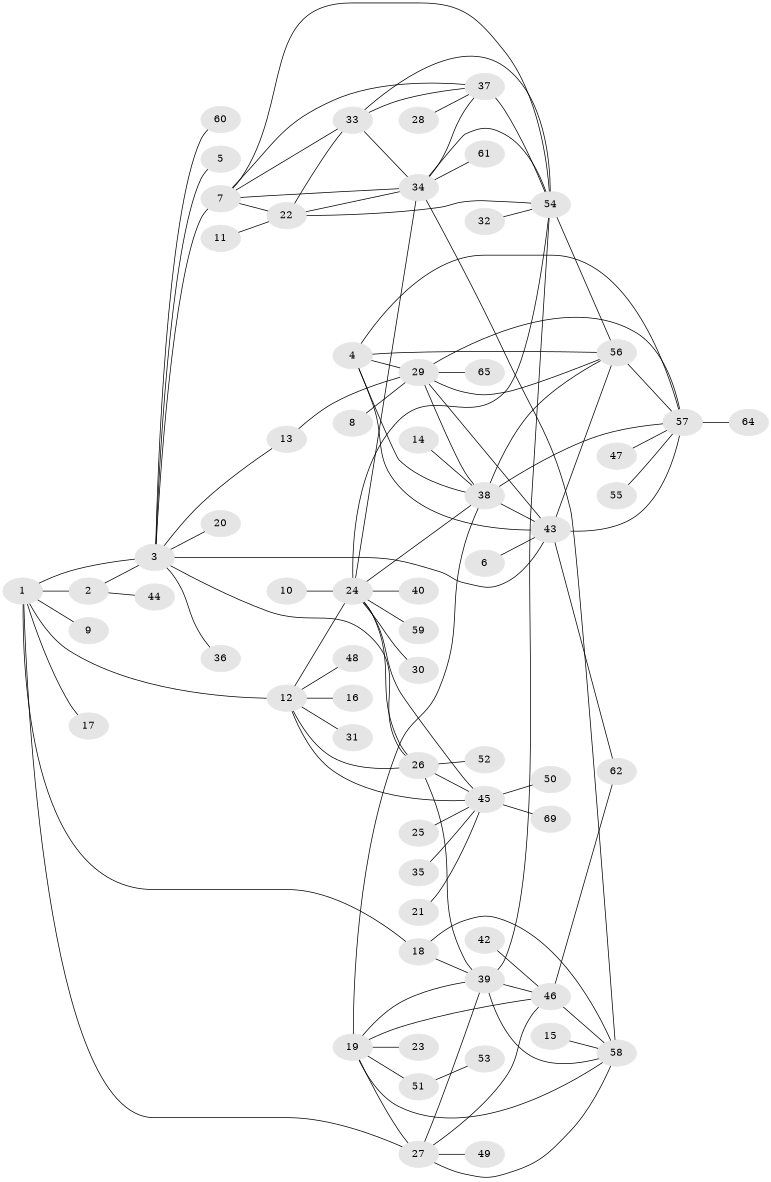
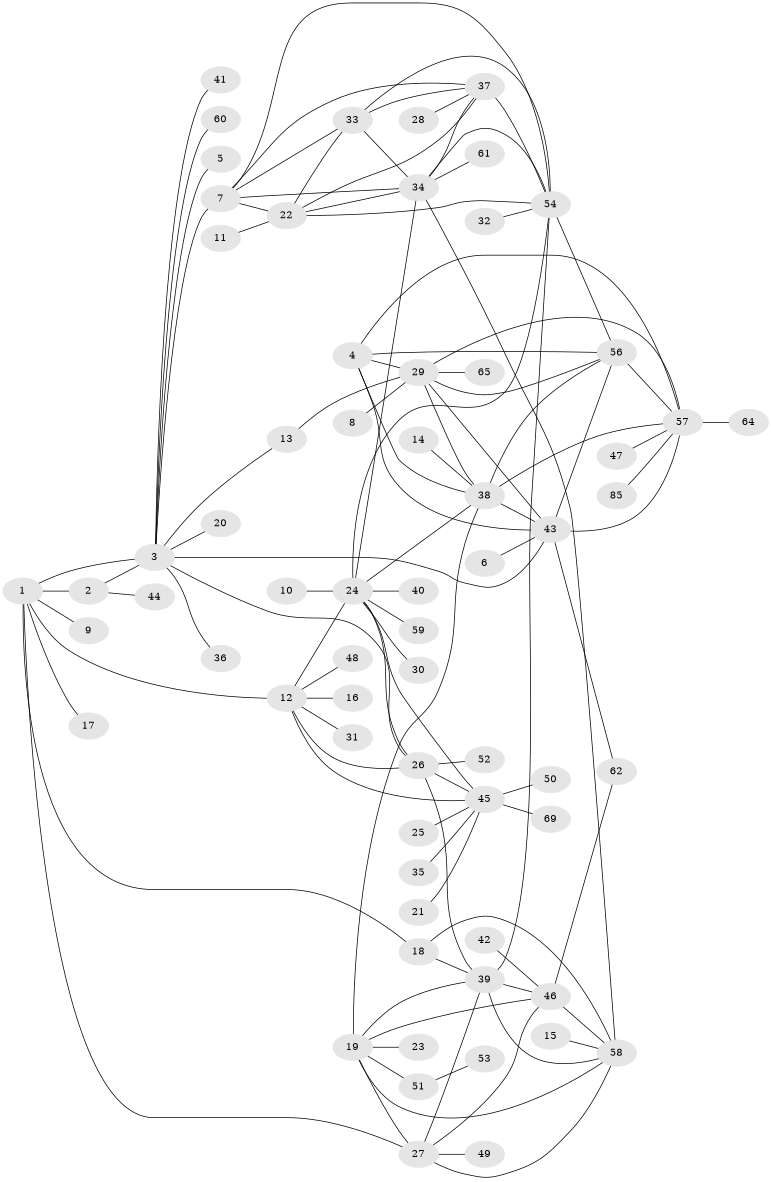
node "41": added
edge "37" -- "22": added
node "55": label "55" -> "85"
